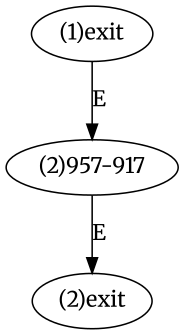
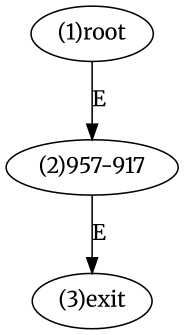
node "(1)exit": label "(1)exit" -> "(1)root"
node "(2)exit": label "(2)exit" -> "(3)exit"
